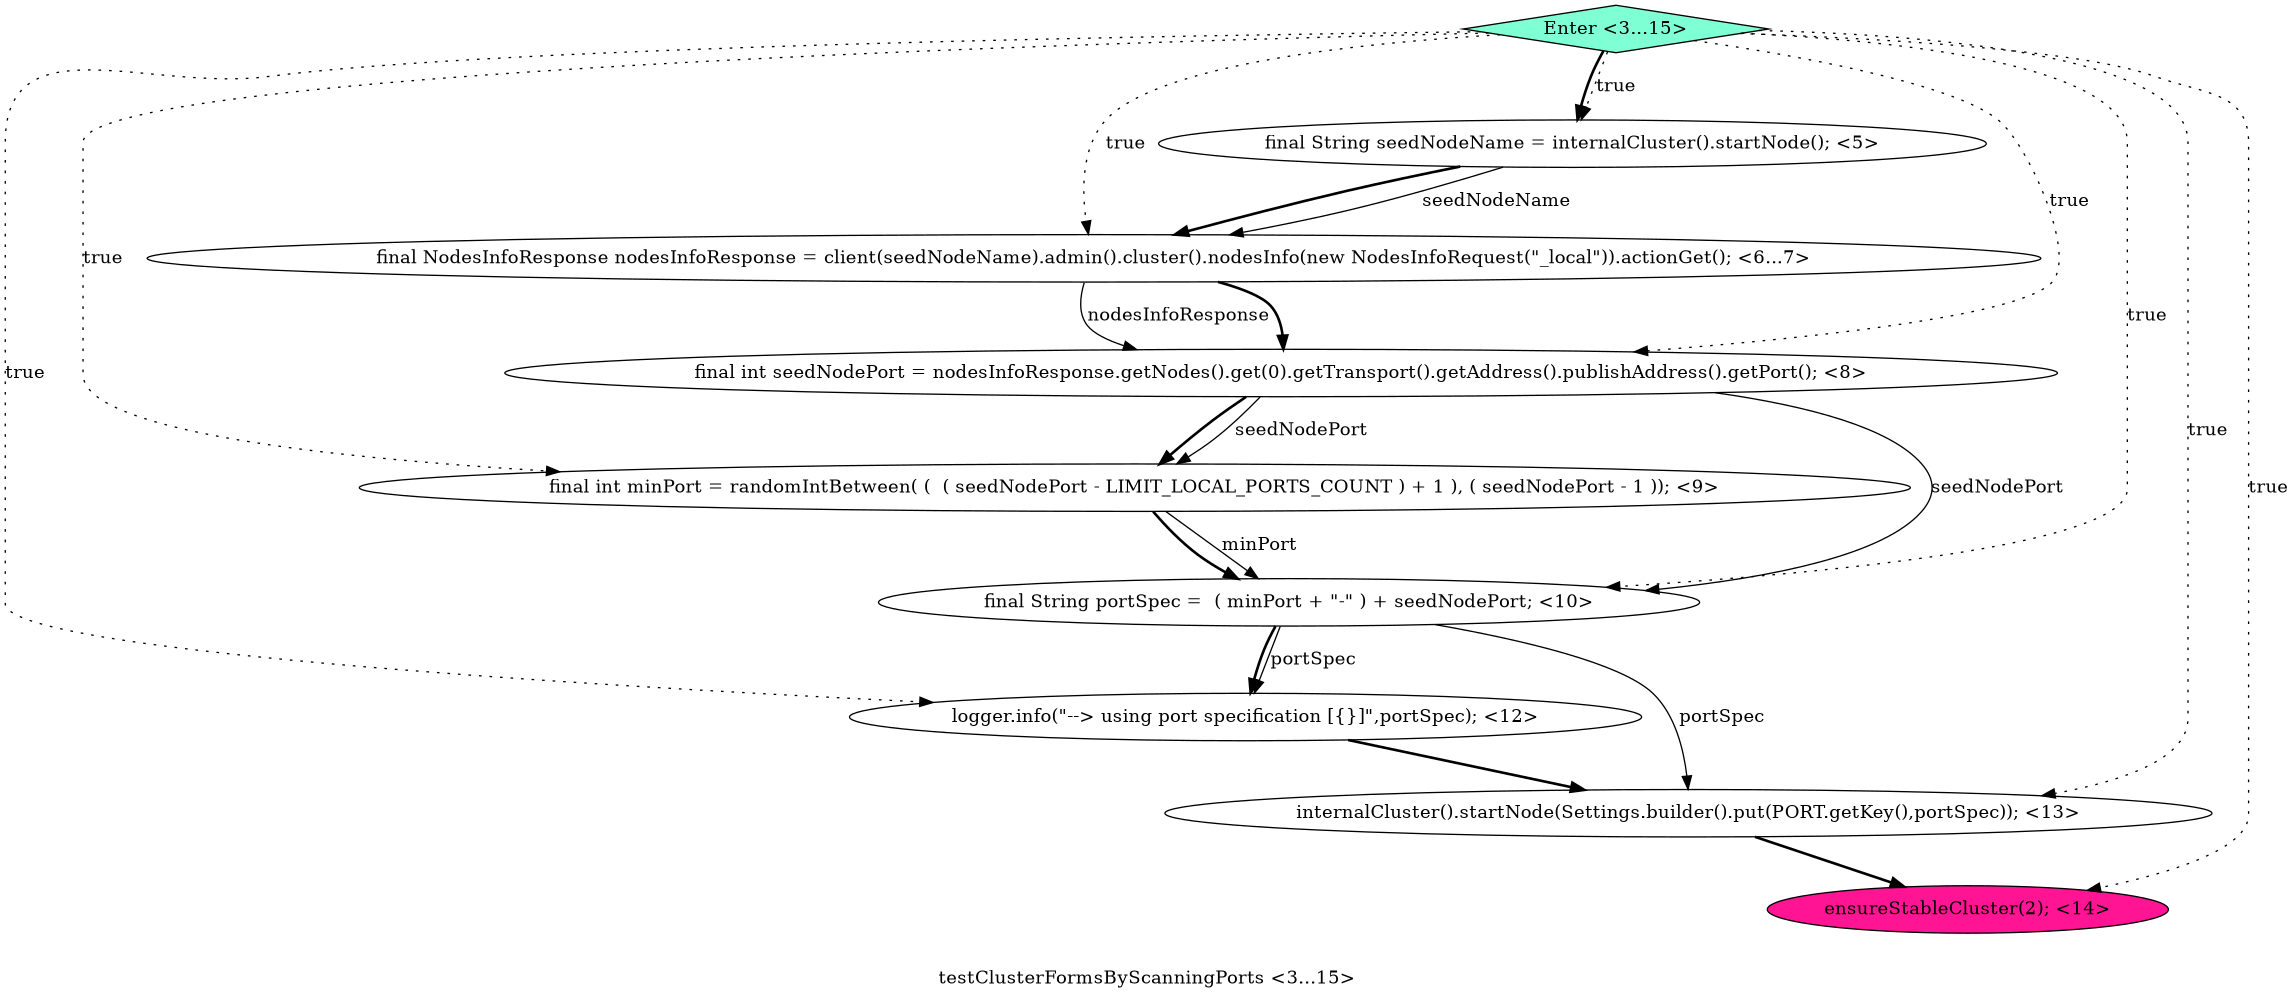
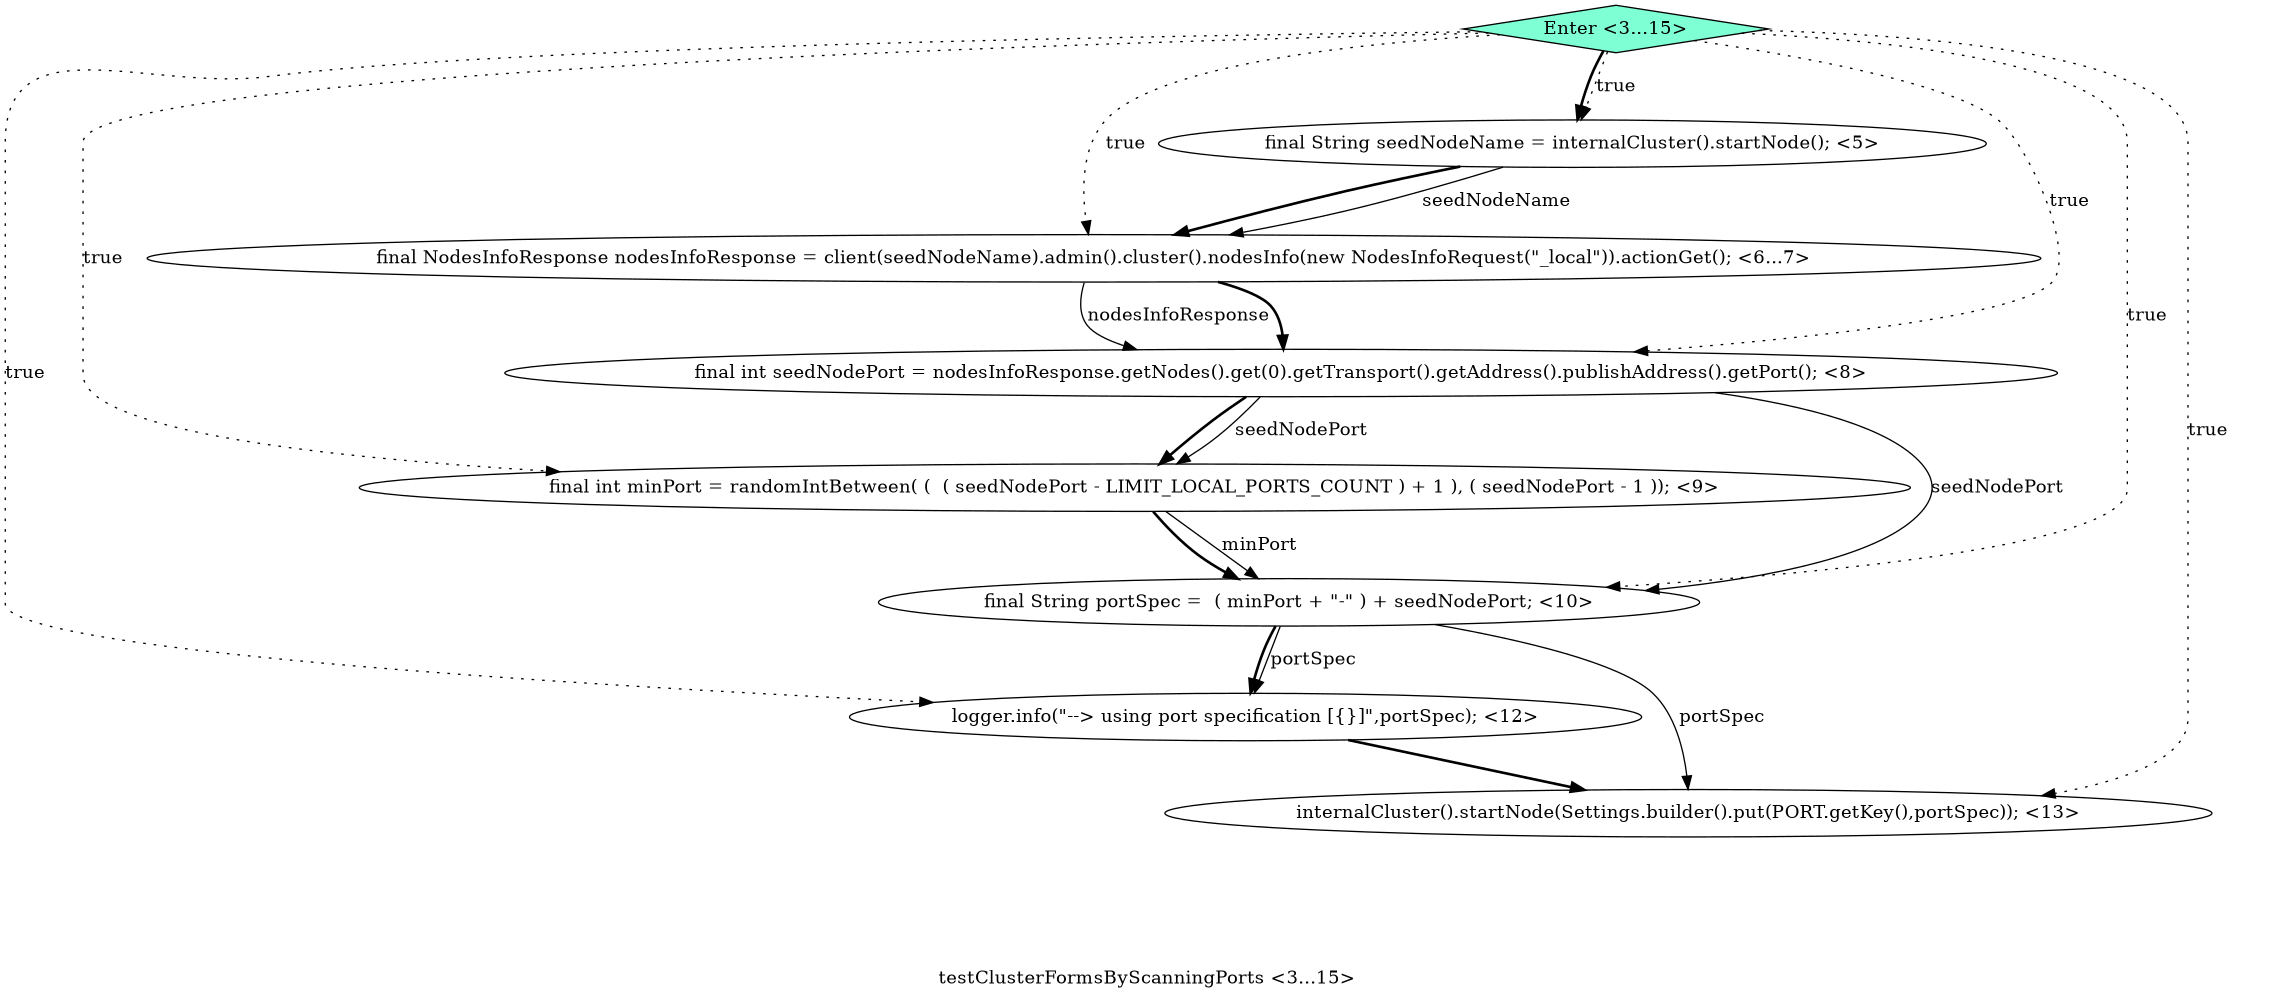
node "ensureStableCluster(2); <14>": removed
